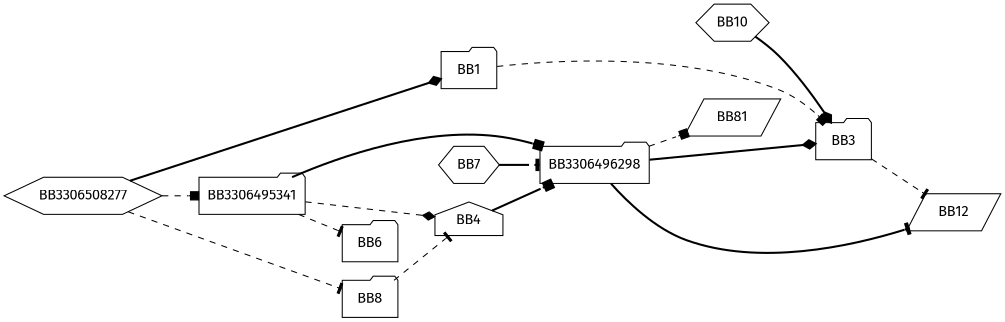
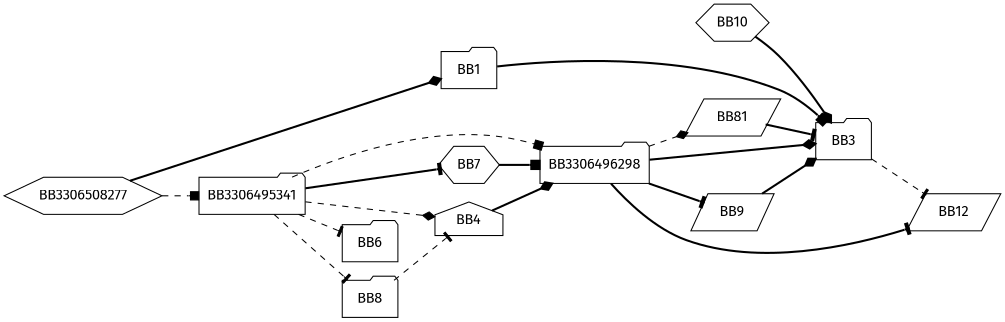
edge "BB1" -> "BB3": style dashed -> bold
edge "BB81" -> "BB3": added
edge "BB3306495341" -> "BB3306496298": style bold -> dashed
edge "BB3306496298" -> "BB81": arrowhead box -> diamond
edge "BB7" -> "BB3306496298": arrowhead tee -> box
edge "BB3306495341" -> "BB7": added
edge "BB4" -> "BB3306496298": arrowhead box -> diamond
node "BB9": added
edge "BB3306508277" -> "BB8": now "BB3306495341" -> "BB8"
